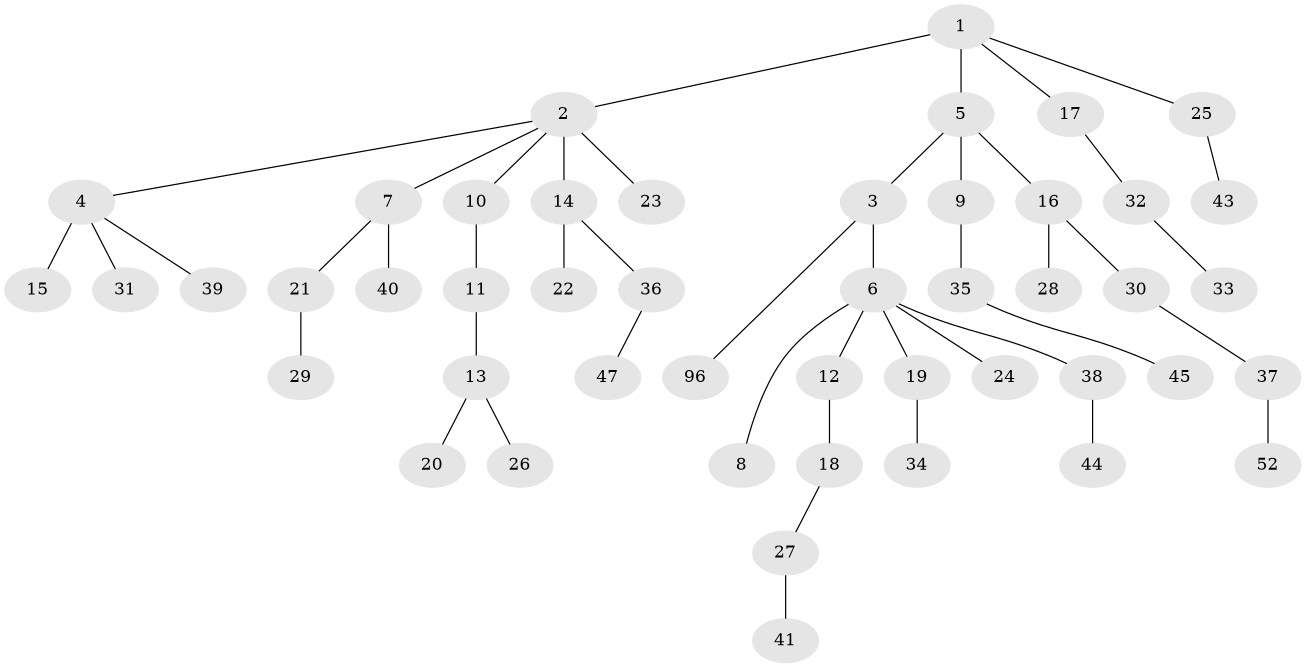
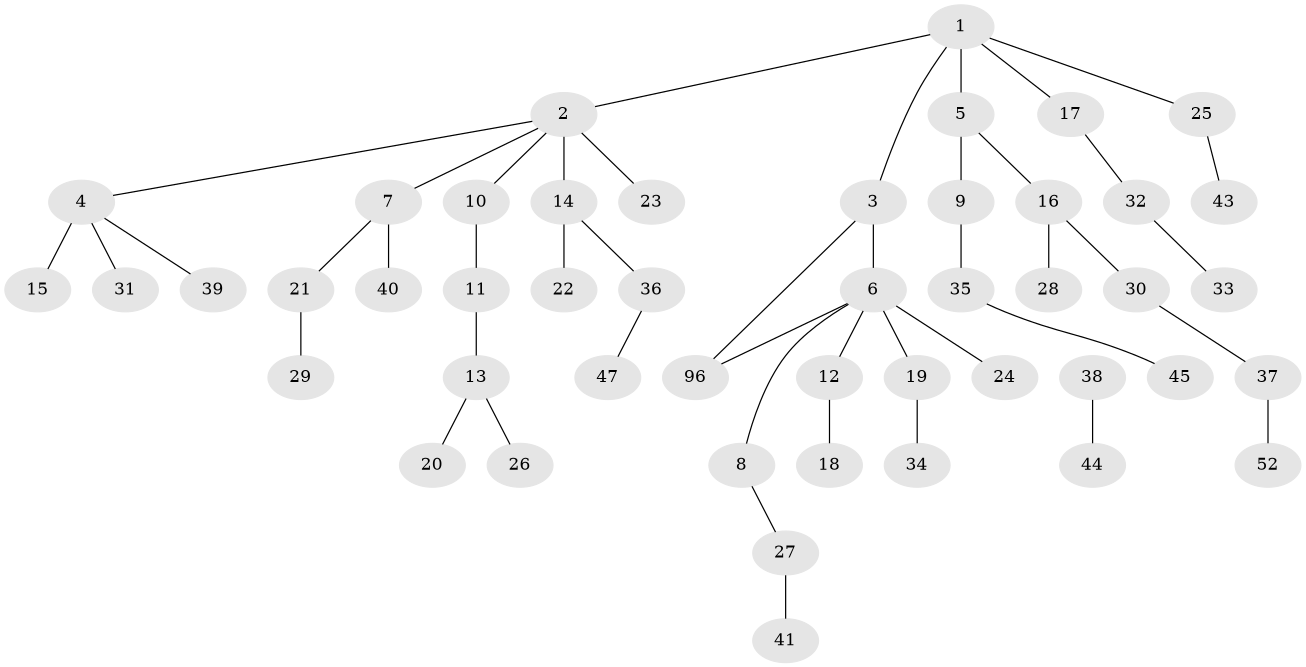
edge "5" -- "3": now "1" -- "3"
edge "6" -- "38": now "6" -- "96"
edge "18" -- "27": now "8" -- "27"
